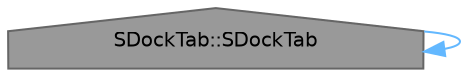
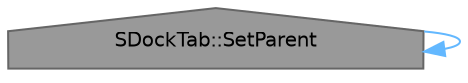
node "SDockTab::SDockTab": label "SDockTab::SDockTab" -> "SDockTab::SetParent"
